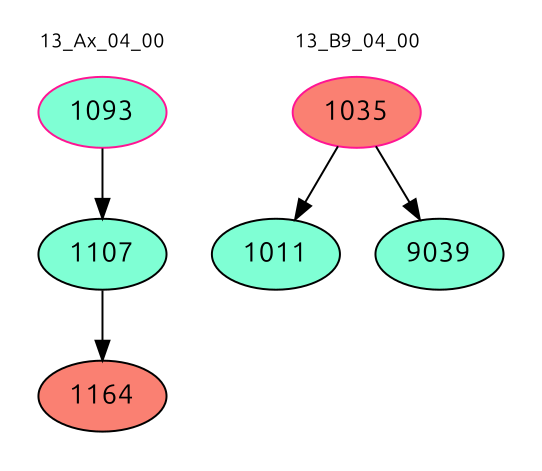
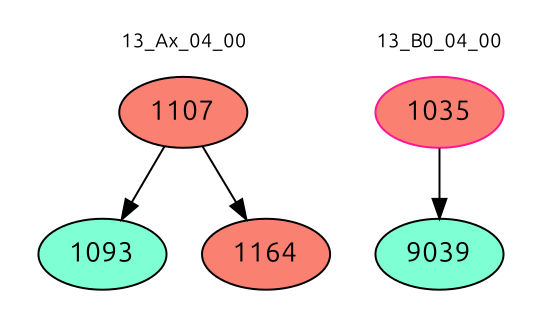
cluster "13_B9_04_00": label "13_B9_04_00" -> "13_B0_04_00"
node "1093": color deeppink -> black
edge "1093" -> "1107": reversed
node "1107": fillcolor aquamarine -> salmon
node "1011": removed
